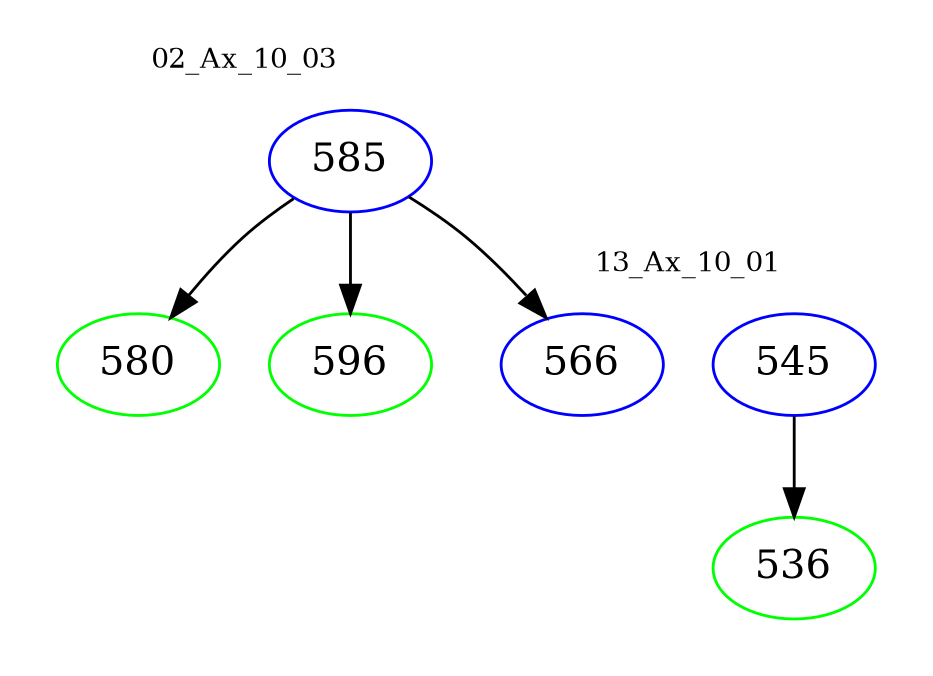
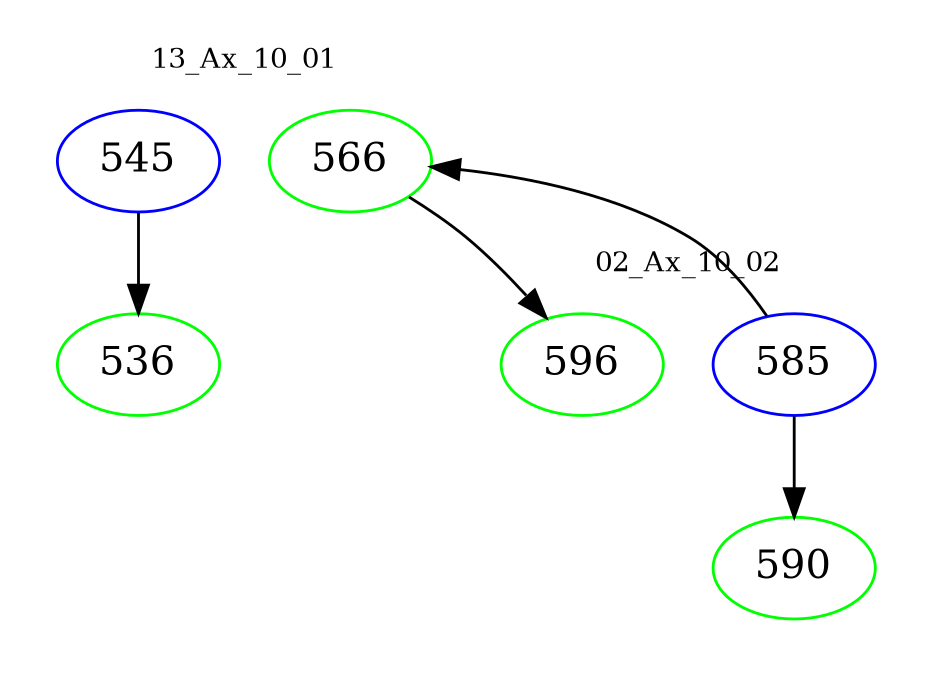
cluster "02_Ax_10_03": label "02_Ax_10_03" -> "02_Ax_10_02"
edge "585" -> "596": now "566" -> "596"
node "580": label "580" -> "590"
node "566": color blue -> green
